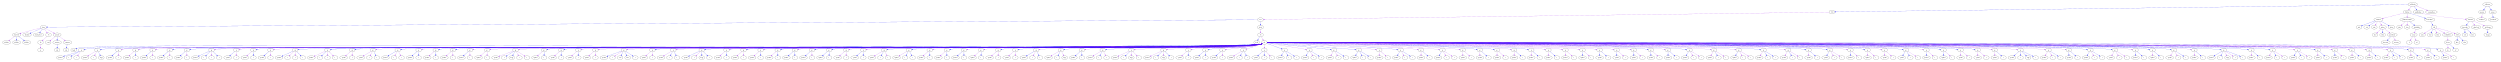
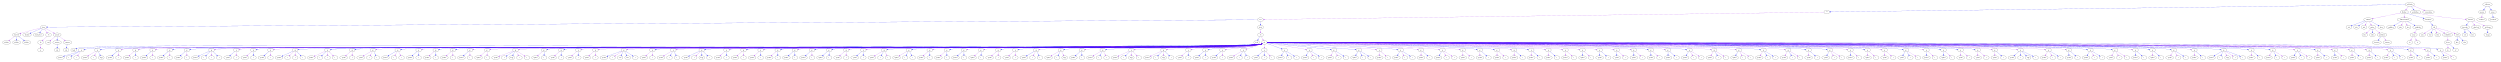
node "publisher": added
